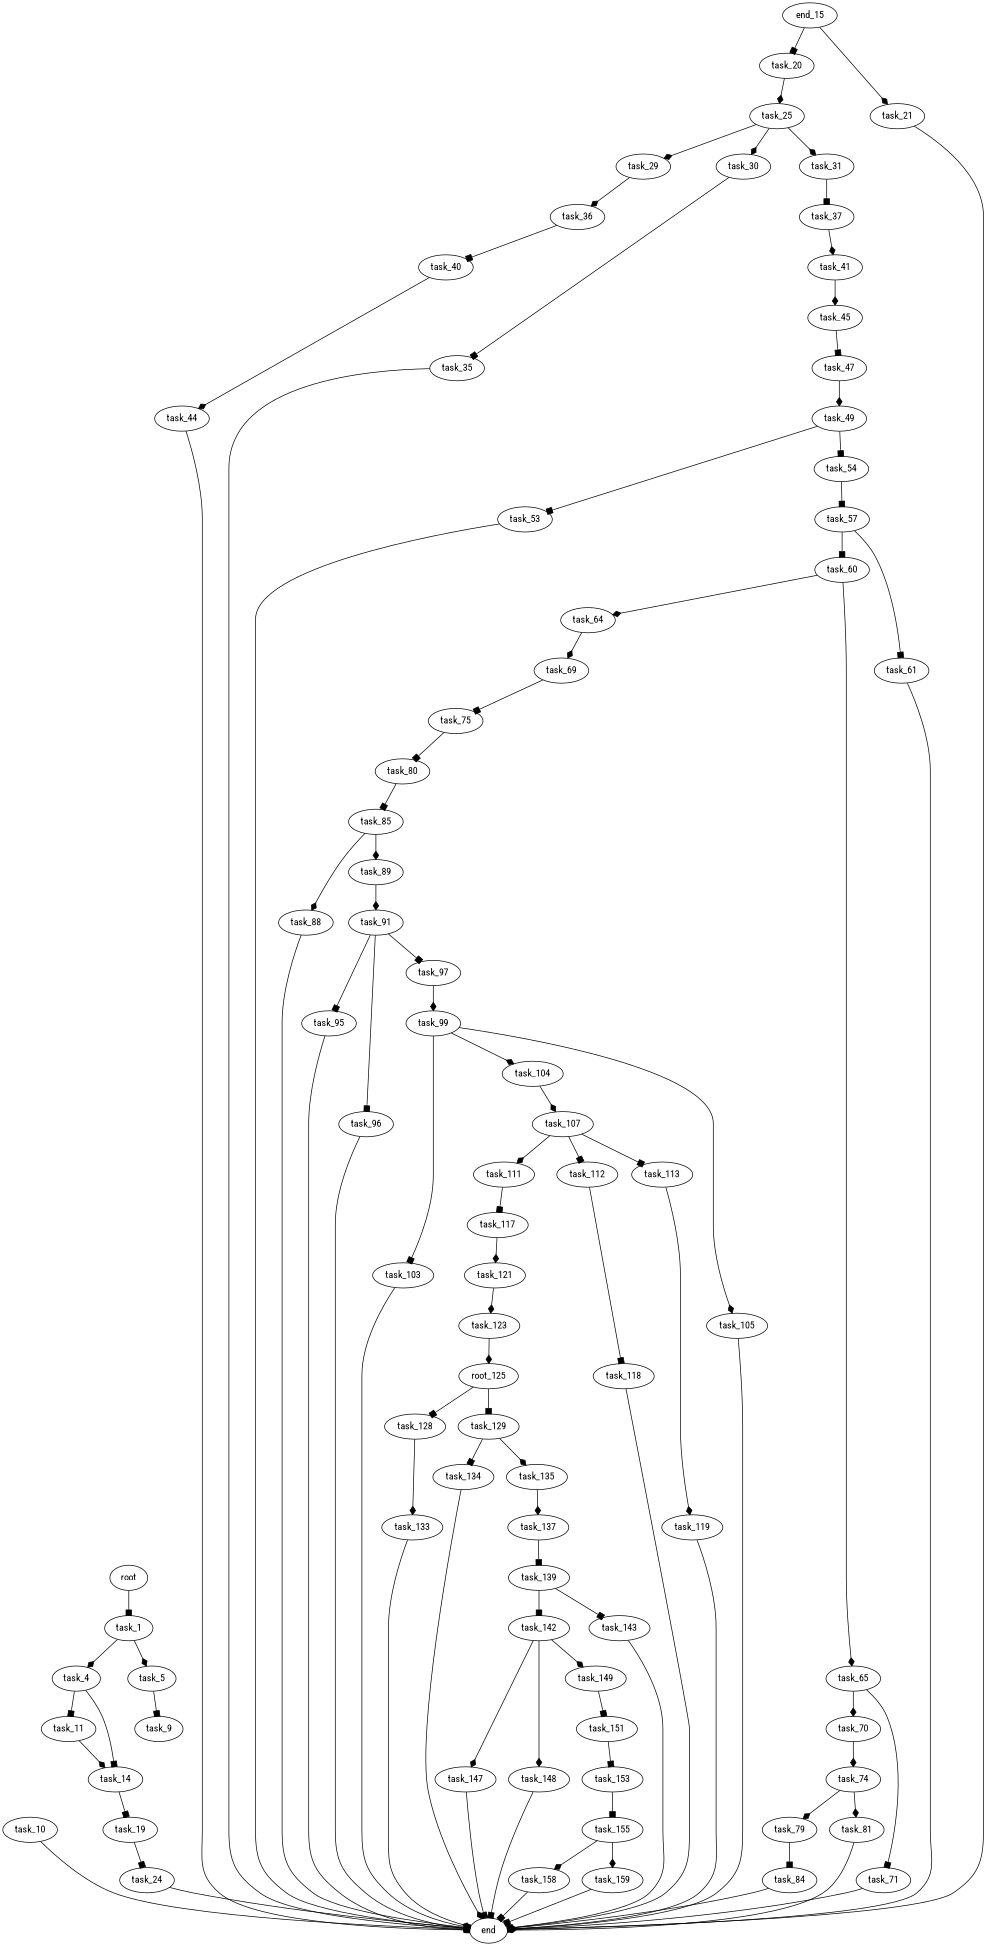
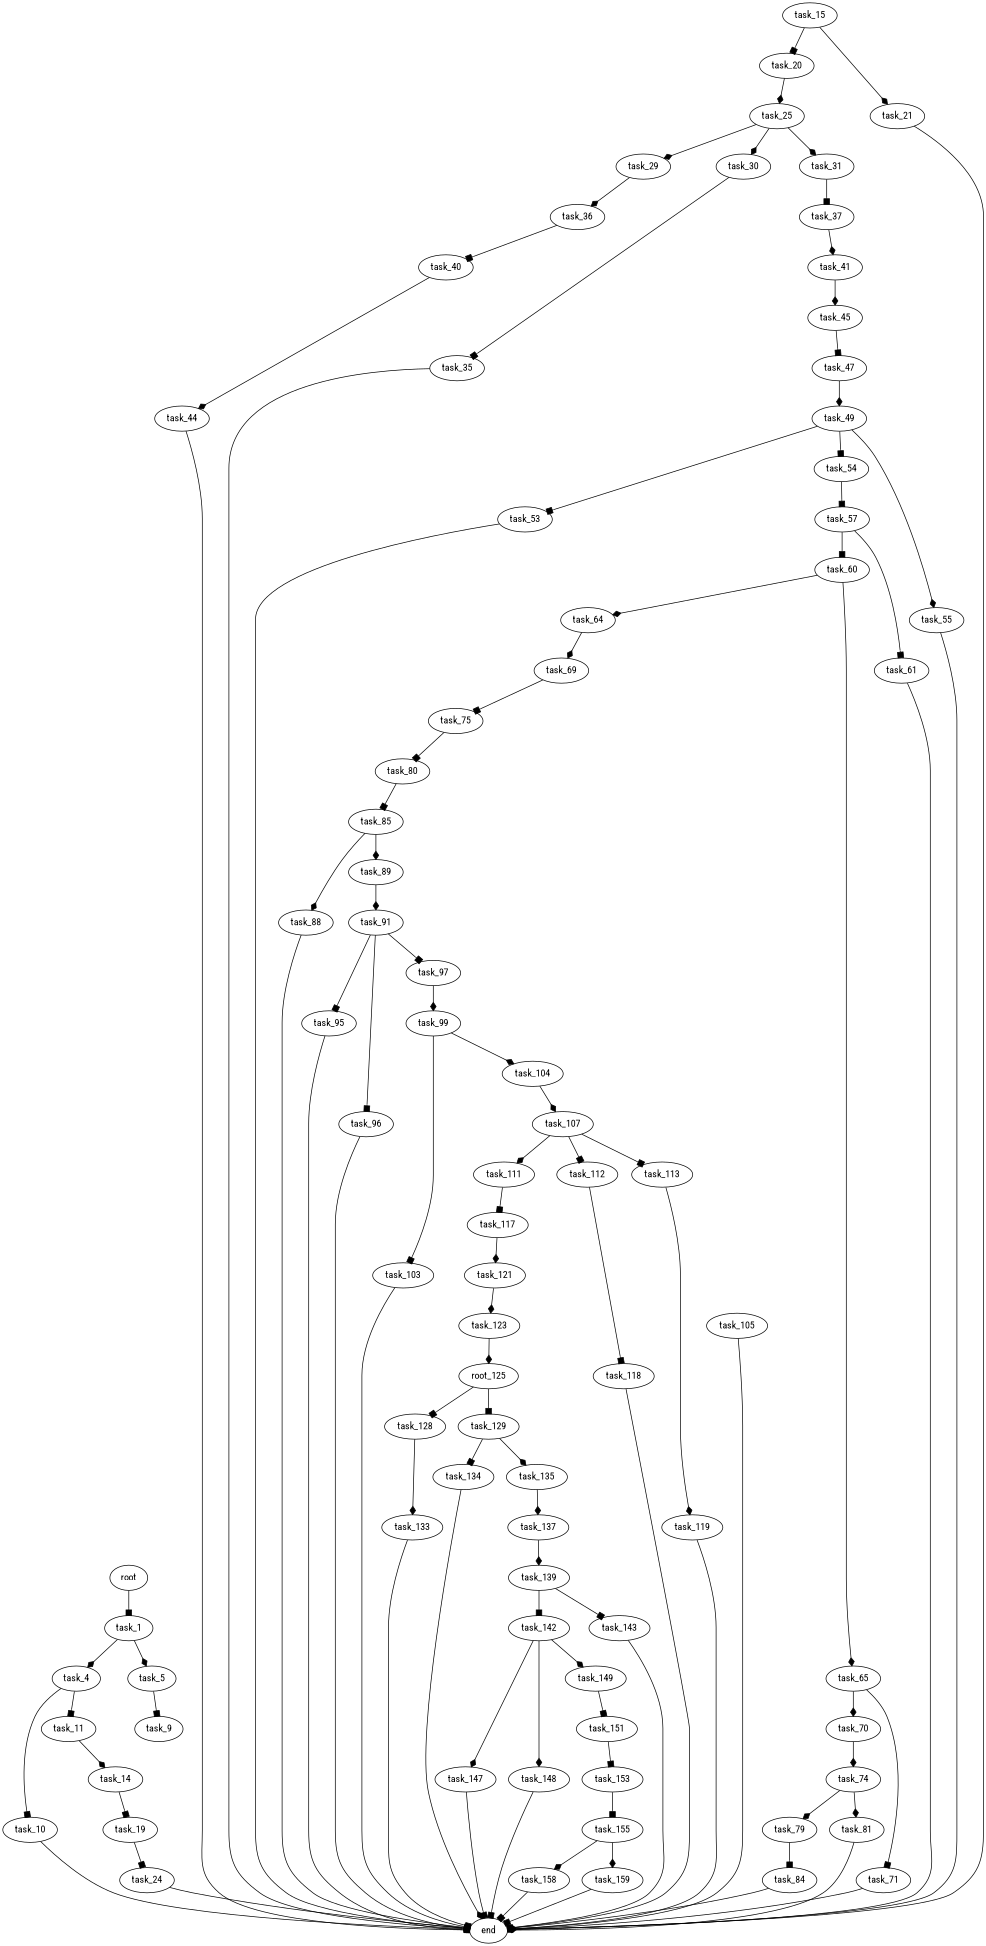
node "end_15": label "end_15" -> "task_15"
node "task_55": added
edge "task_99" -> "task_105": removed
edge "task_137" -> "task_139": arrowhead box -> diamond
edge "task_4" -> "task_14": now "task_4" -> "task_10"
edge "task_133" -> "end": arrowhead diamond -> box
